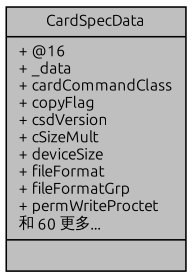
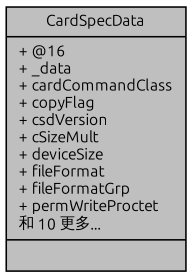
node "CardSpecData": text "和 60 更多..." -> "和 10 更多..."
